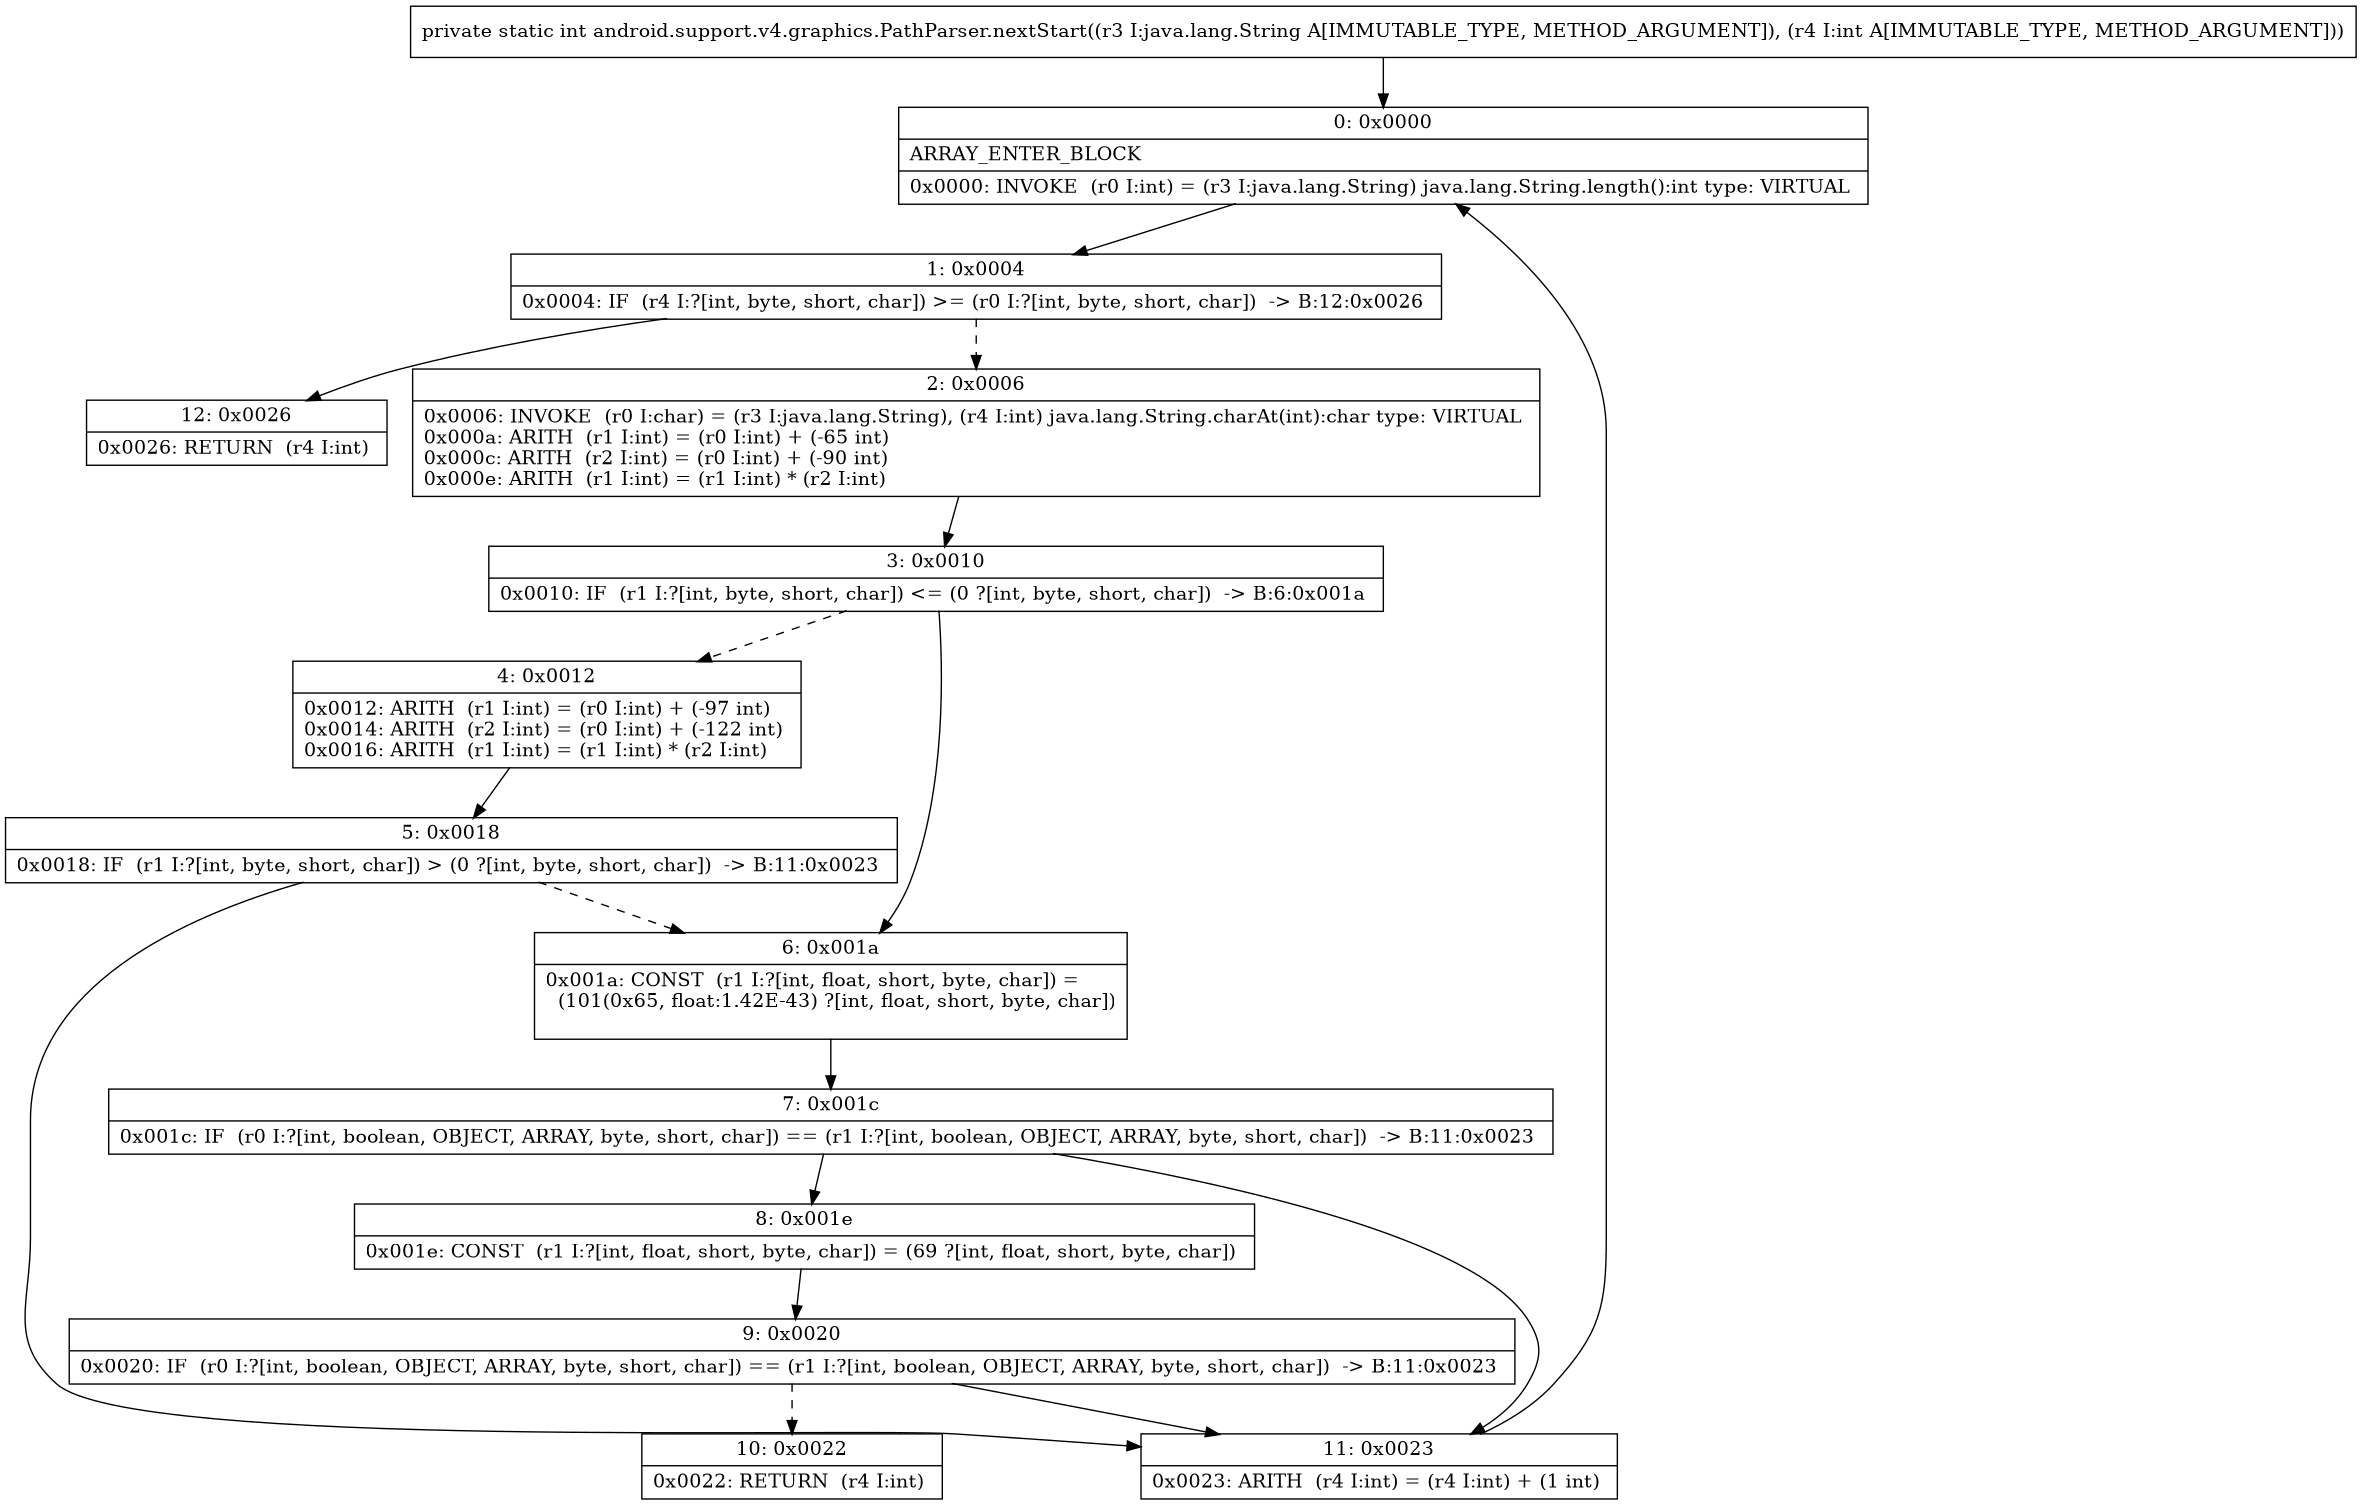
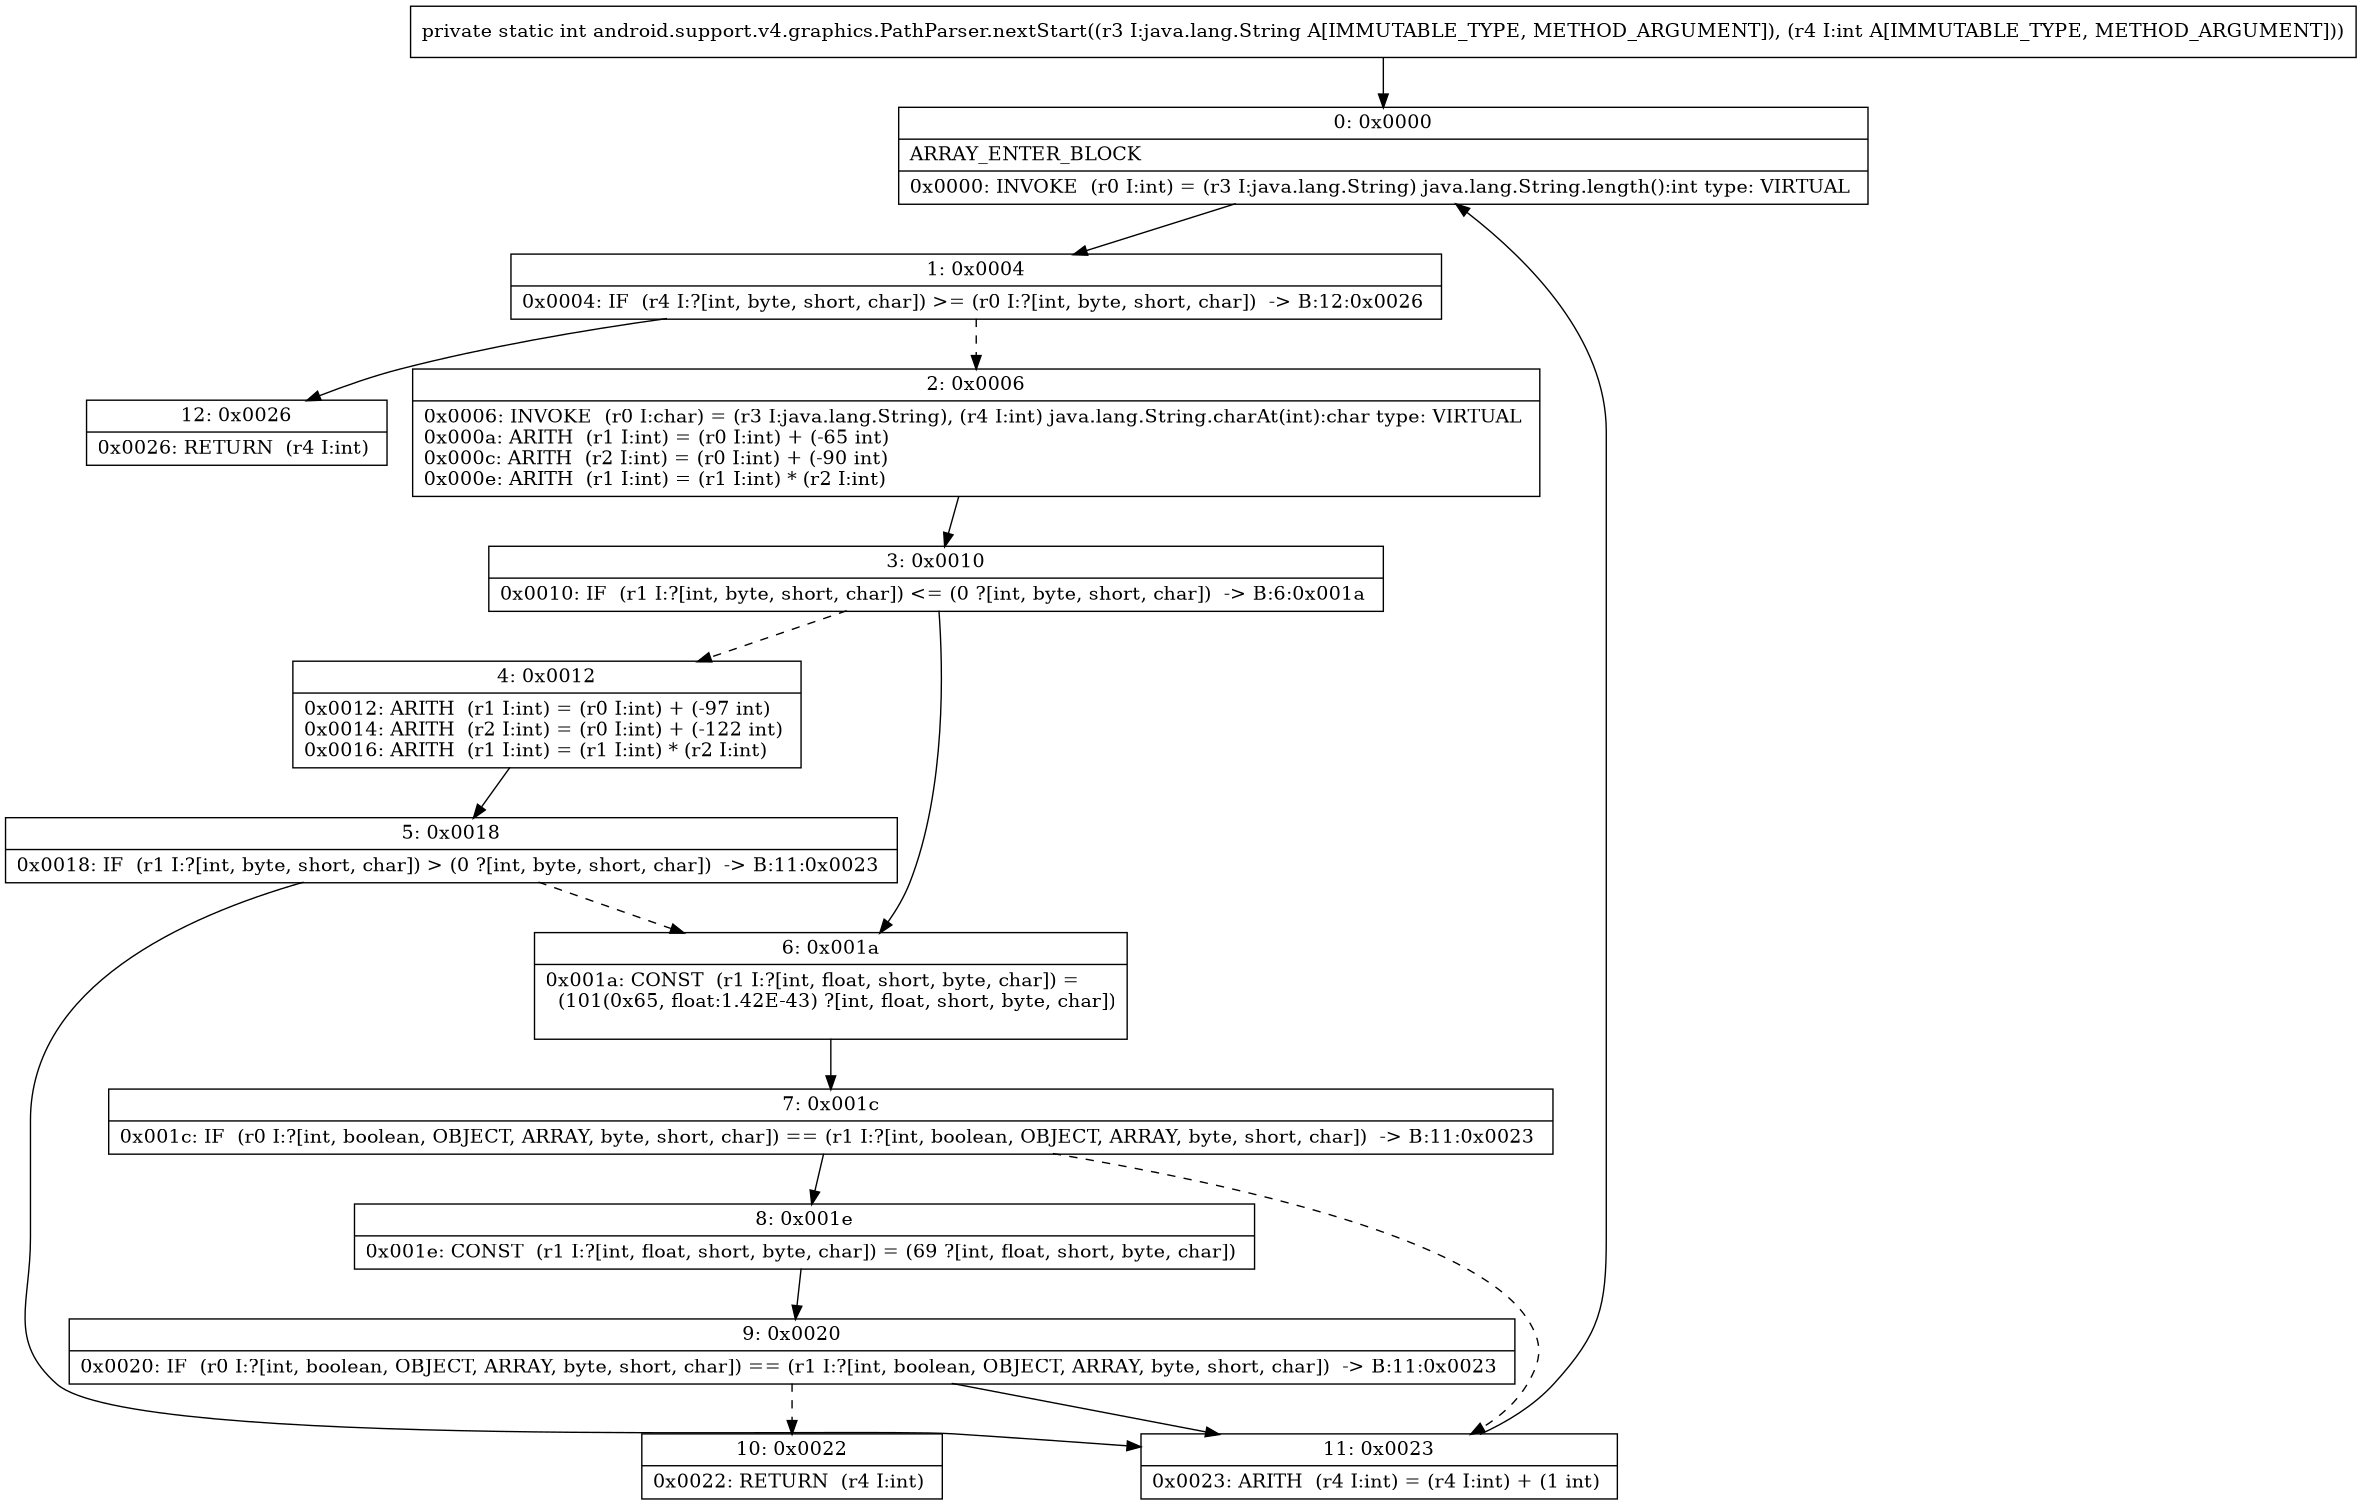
edge "7: 0x001c" -> "11: 0x0023": style solid -> dashed
